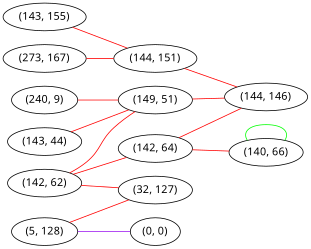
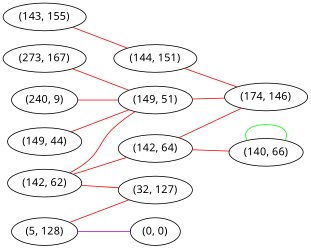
edge "(273, 167)" -- "(144, 151)": now "(273, 167)" -- "(149, 51)"
node "(144, 146)": label "(144, 146)" -> "(174, 146)"
node "(143, 44)": label "(143, 44)" -> "(149, 44)"
